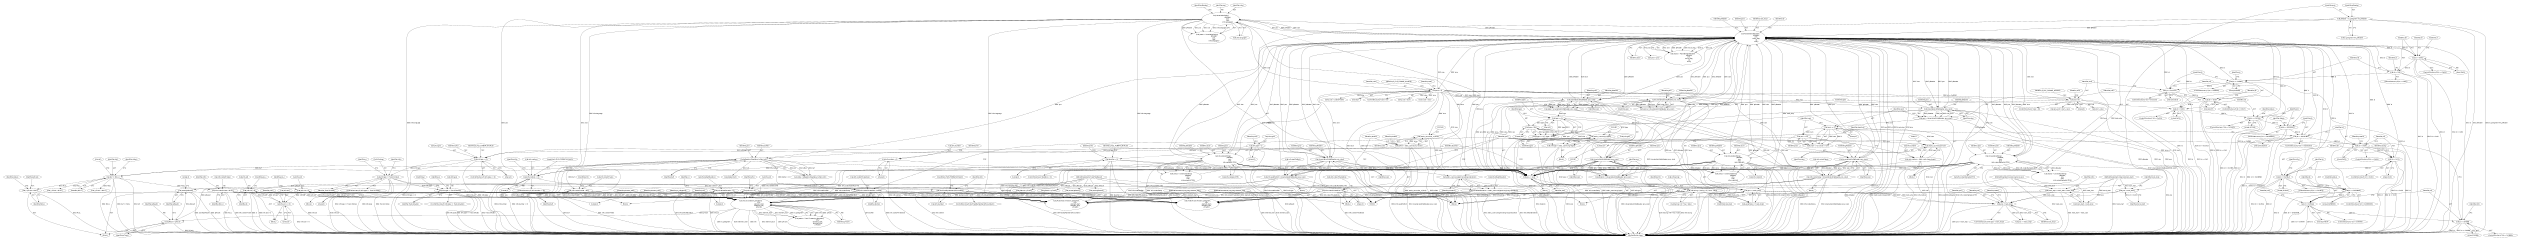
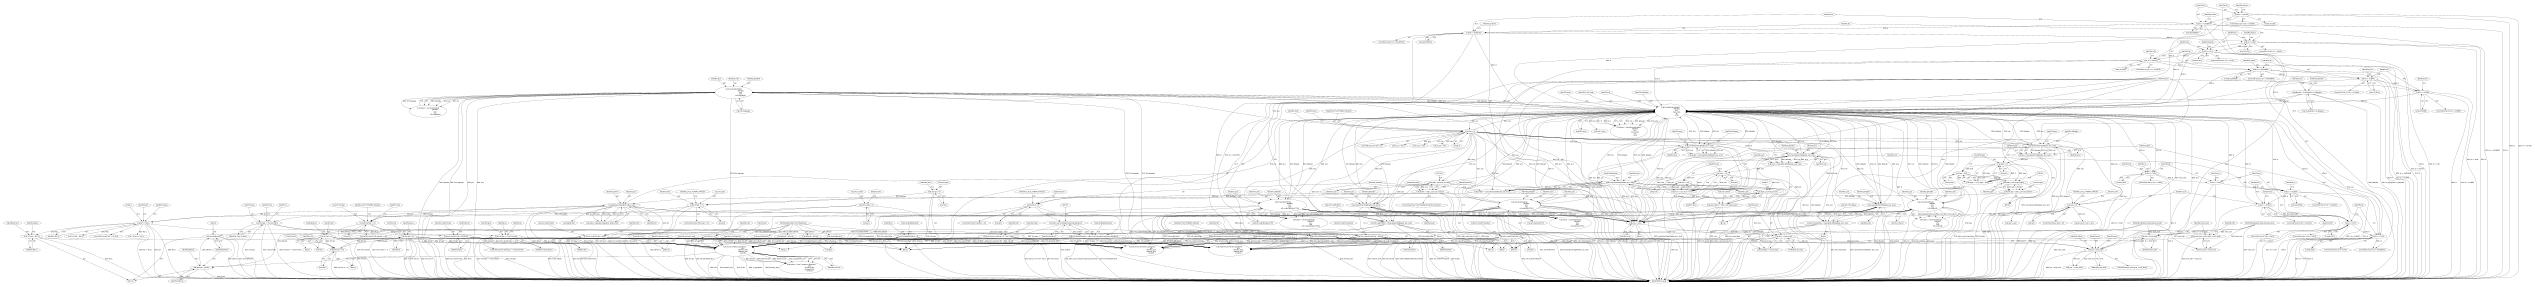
node "(Literal,0x02B59C)": added
edge "(Literal,0x03E383)" -> "(Call,id == 0x03E383)": added, label "AST:"
edge "(Call,id == 0x61)" -> "(ControlStructure,if (id == 0x61))": now "(Literal,0x33C5)" -> "(ControlStructure,if (id == 0x61))"
edge "(Call,size < 0)" -> "(Call,size > 8)": label "DDG: id == 0x2D80" -> "DDG: size"
edge "(Call,id == 0x33C5)" -> "(Call,id == 0x57)": label "DDG: id" -> "DDG: info.seekPreRoll"
node "(Call,e.size = codecPrivate)": label "(Call,e.size = codecPrivate)" -> "(Call,e.size = size)"
edge "(Call,id == 0x03)" -> "(Call,id == 0x136E)": now "(Call,id == 0x03)" -> "(ControlStructure,if (id == 0x02B59C))"
edge "(Literal,0x136E)" -> "(Call,id == 0x136E)": removed, label "AST:"
edge "(Call,size < 0)" -> "(Call,UnserializeString( pReader, pos, size, info.codecId))": added, label "DDG: size"
edge "(Literal,127)" -> "1000473": now "(Literal,127)" -> "(Call,num > 127)"
edge "(Call,duration < 0)" -> "(Call,duration = UnserializeUInt(pReader, pos, size))": reversed
edge "(Call,status = pReader->Read(pos, buflen, buf))" -> "(Call,info.codecPrivateSize = buflen)": now "(Call,status = pReader->Read(pos, buflen, buf))" -> "(Call,pReader->Read(pos, buflen, buf))"
node "(Call,info.codecPrivate = NULL)": label "(Call,info.codecPrivate = NULL)" -> "(Call,info.codecPrivate = INVALID)"
node "(ControlStructure,if (info.type == Track::kVideo))": removed
edge "(Call,info.type == Track::kAudio)" -> "(ControlStructure,if (info.type == Track::kAudio))": label "AST: " -> "DDG: pResult"
edge "(Call,GetTrackByNumber(info.number))" -> "(ControlStructure,if (GetTrackByNumber(info.number)))": now "(Call,buflen = static_cast<size_t>(size))" -> "(ControlStructure,if (GetTrackByNumber(info.number)))"
edge "(Call,track_stop = track_start + track_size)" -> "(Call,pos < track_stop)": removed, label "DDG: track_stop"
node "(Call,(lacing > 0) ? true : false)": removed
node "(ControlStructure,if (buf == NULL))": added
